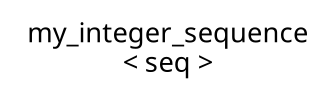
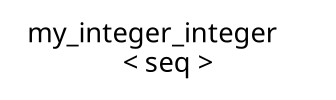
node "my_integer_sequence < seq >": label "my_integer_sequence < seq >" -> "my_integer_integer < seq >"
